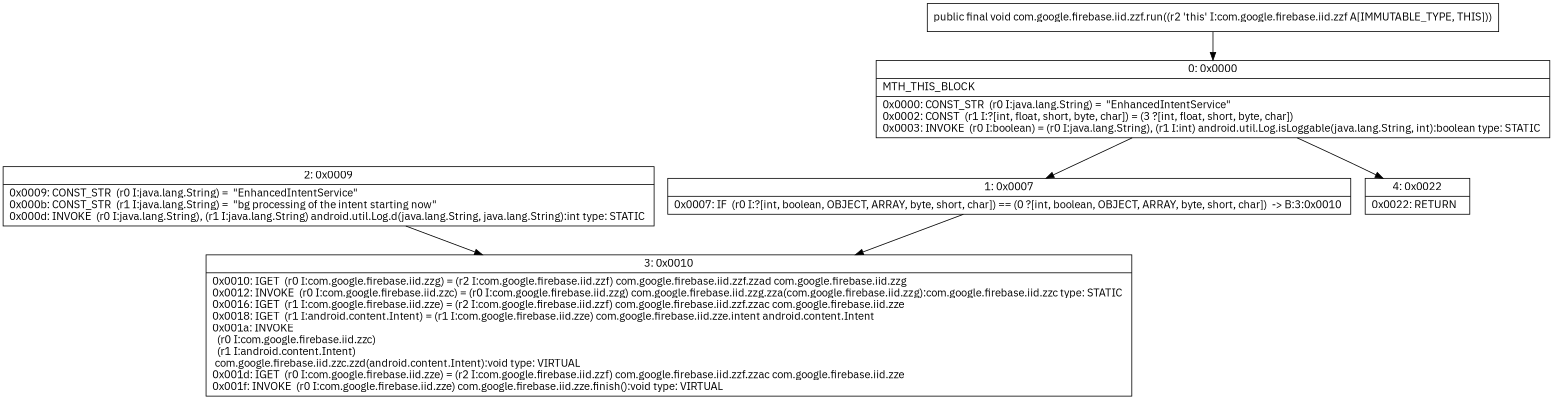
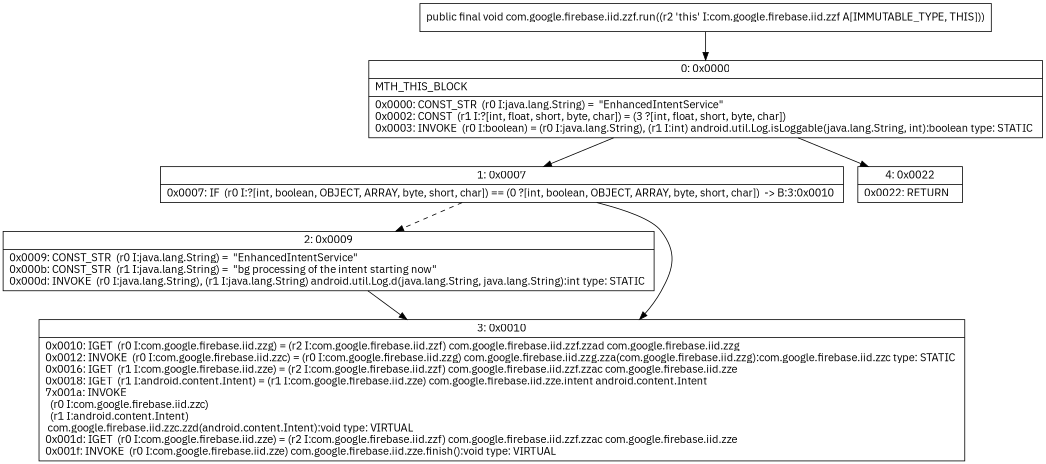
edge "1: 0x0007" -> "2: 0x0009": added
node "3: 0x0010": text "0x001a: INVOKE" -> "7x001a: INVOKE"
